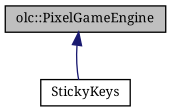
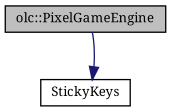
edge "StickyKeys" -> "olc::PixelGameEngine": reversed
